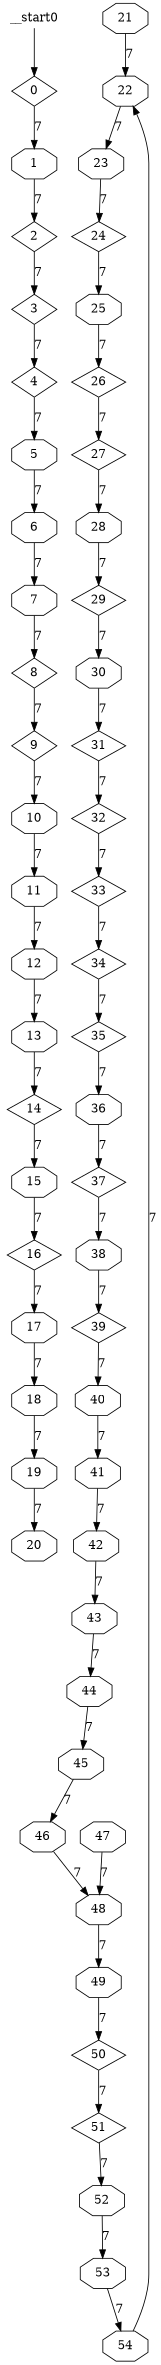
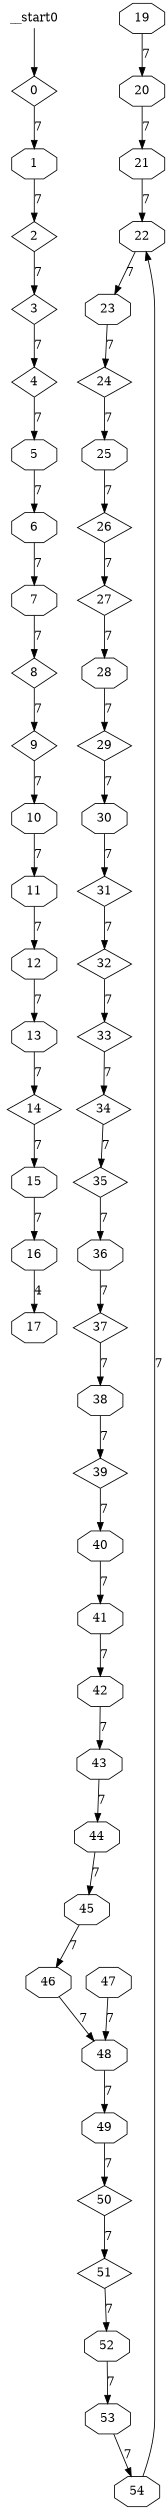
edge "20" -> "21": added, label "7"
node "16": shape diamond -> octagon
edge "16" -> "17": label "7" -> "4"
node "18": removed
